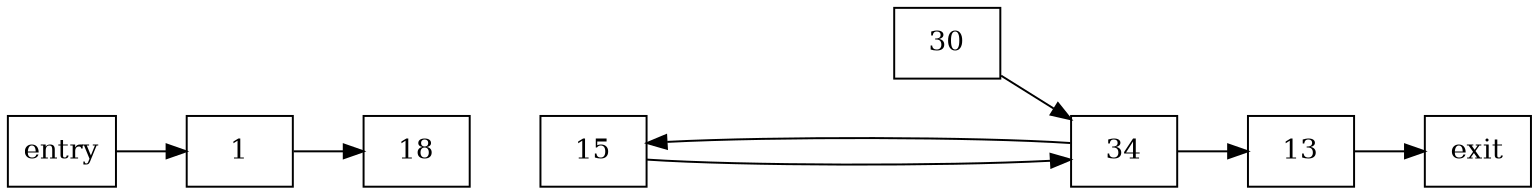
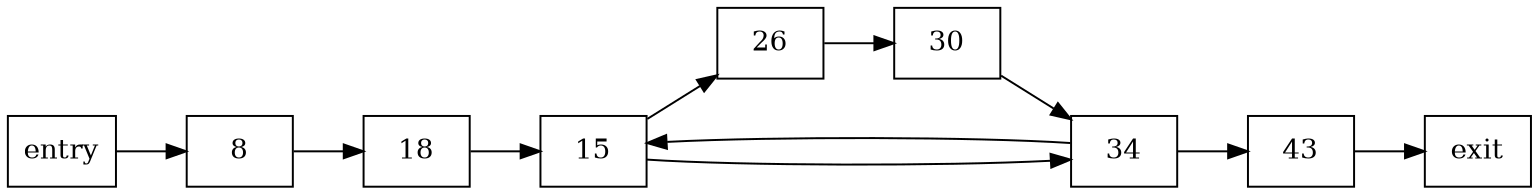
node "26": added
node "1": label "1" -> "8"
edge "18" -> "15": added
node "13": label "13" -> "43"
